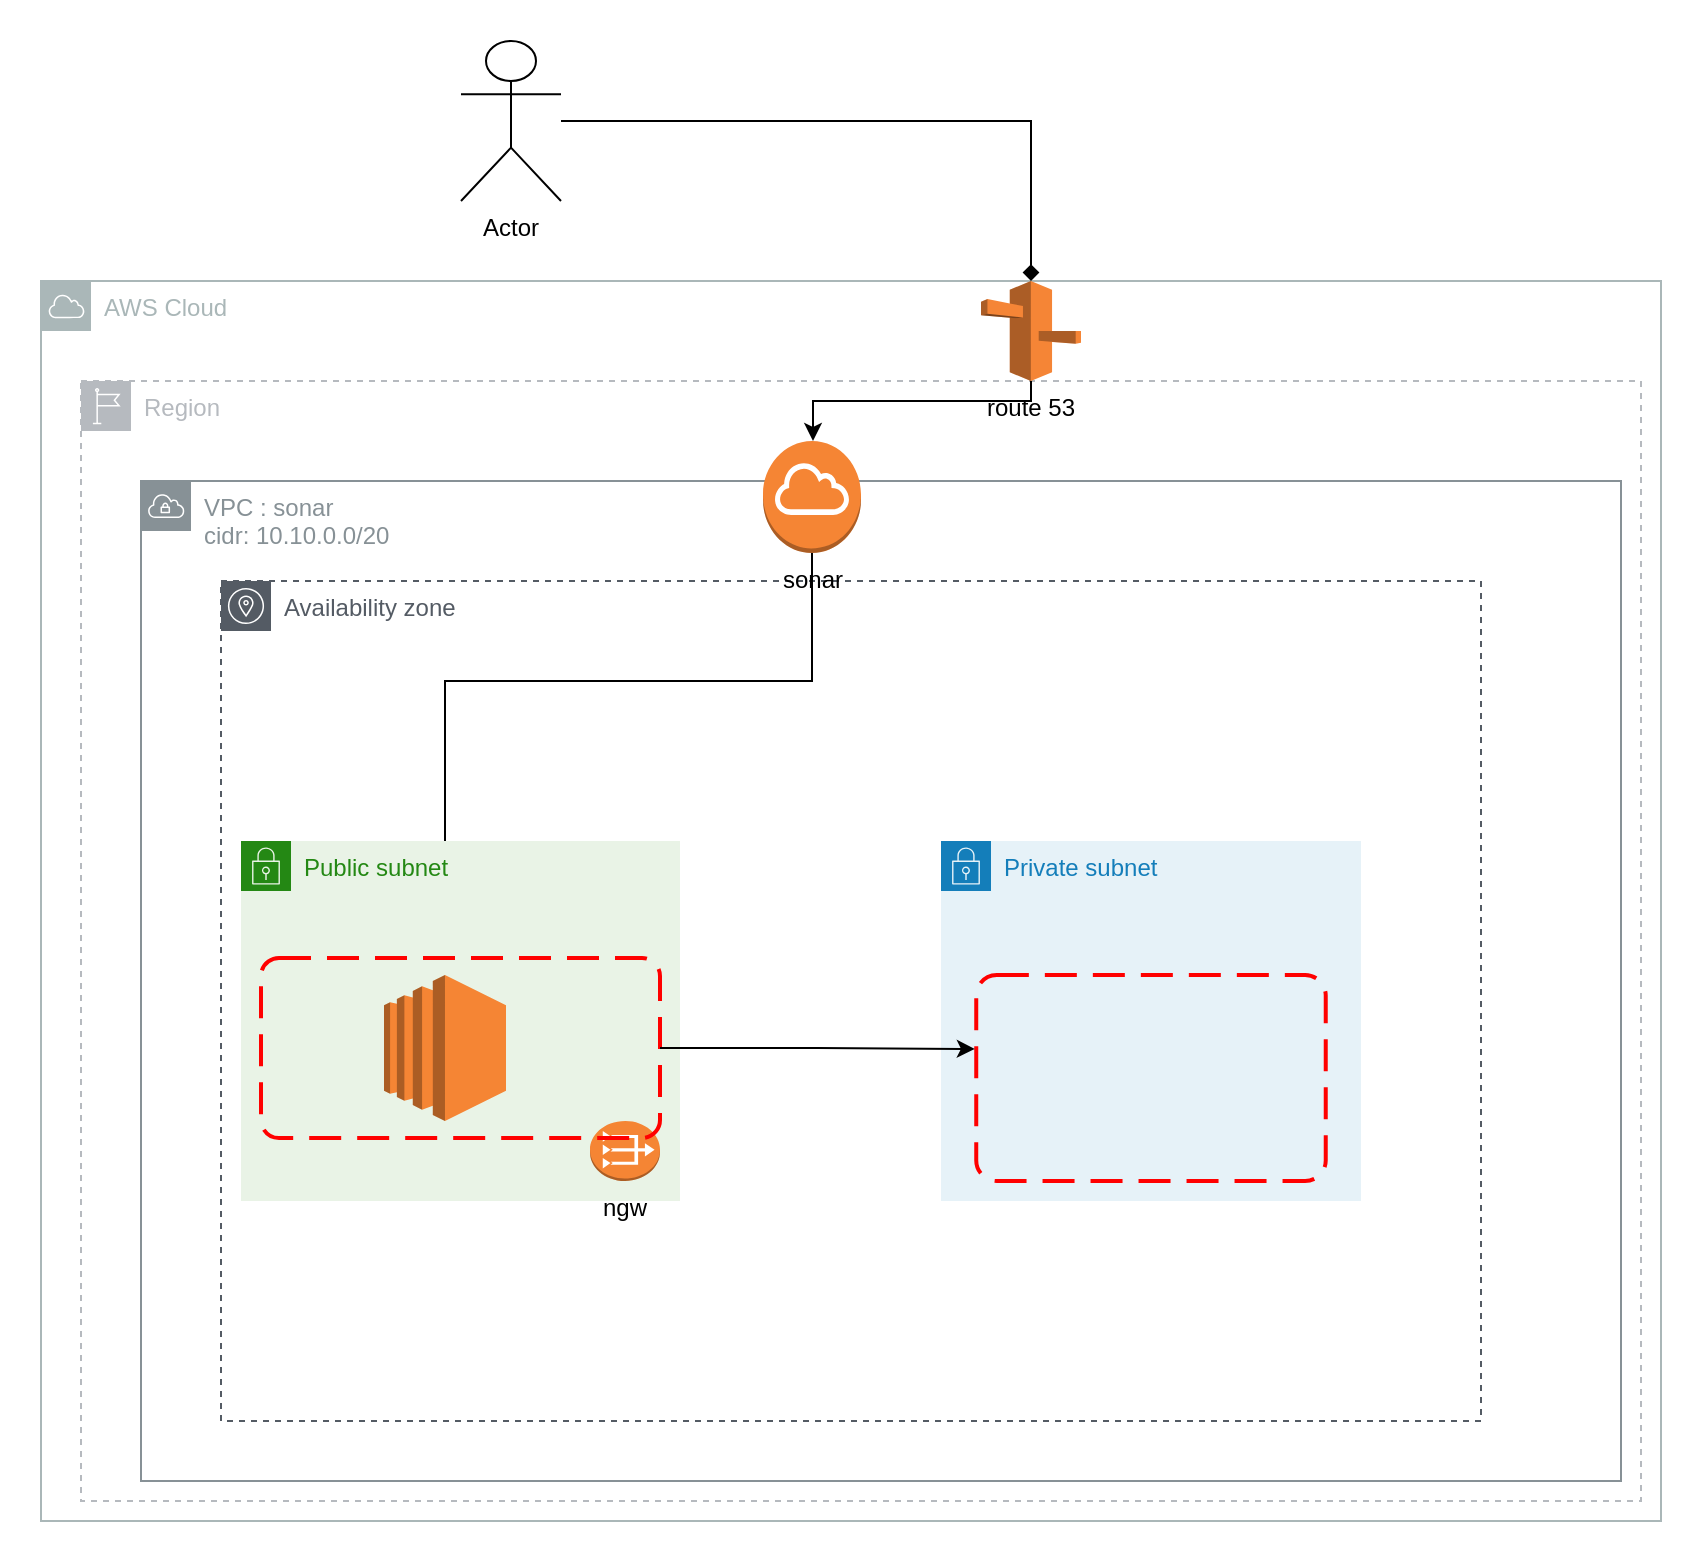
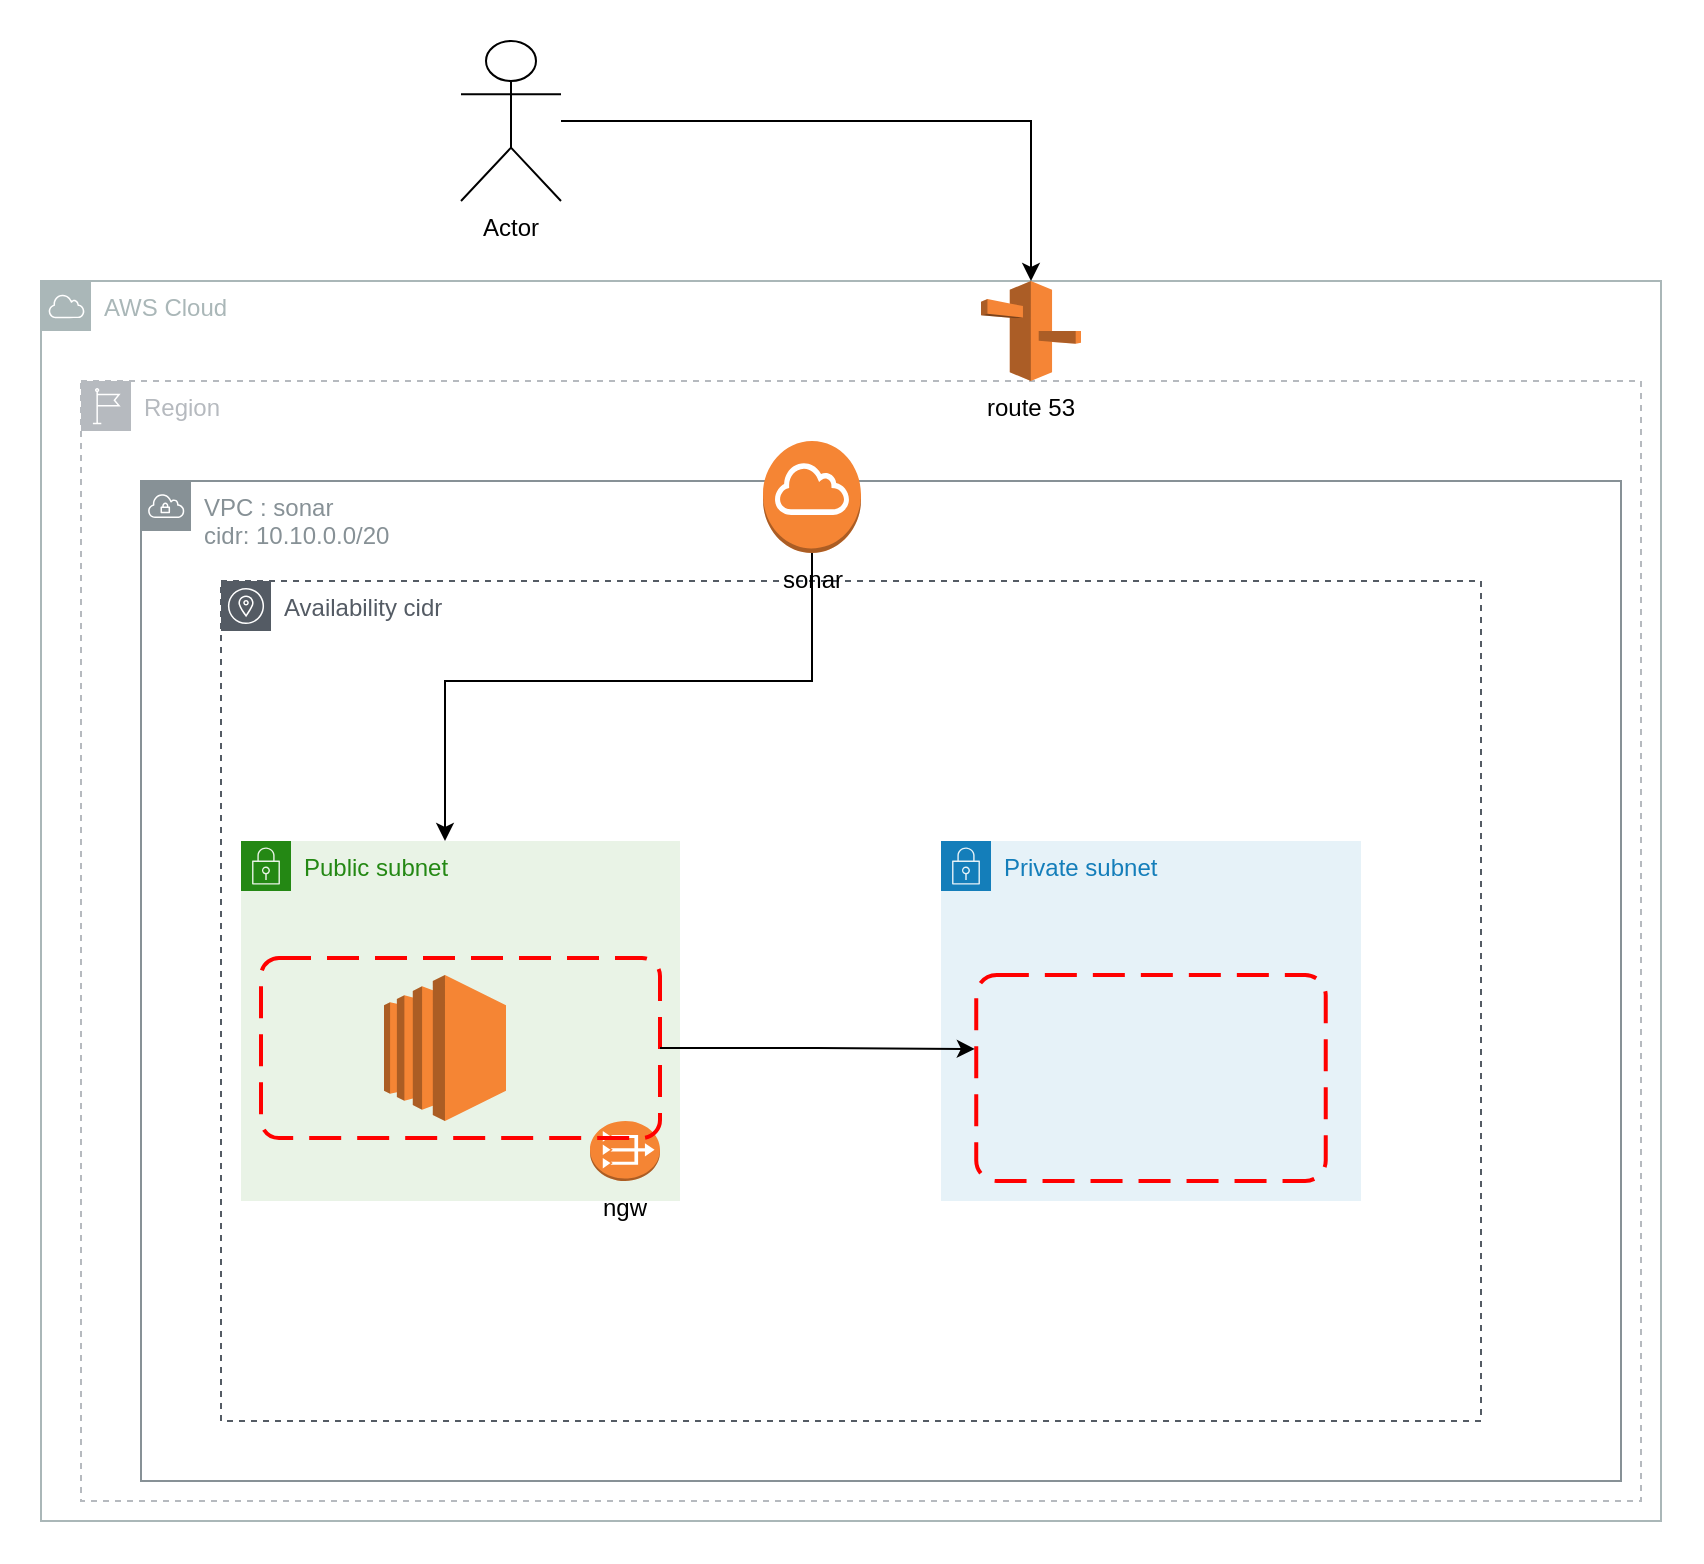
edge "Actor" -> "route 53": arrowhead diamond -> classic
edge "route 53" -> "sonar": removed
node "Availability zone": label "Availability zone" -> "Availability cidr"
edge "sonar" -- "Public subnet": arrowhead none -> classic
